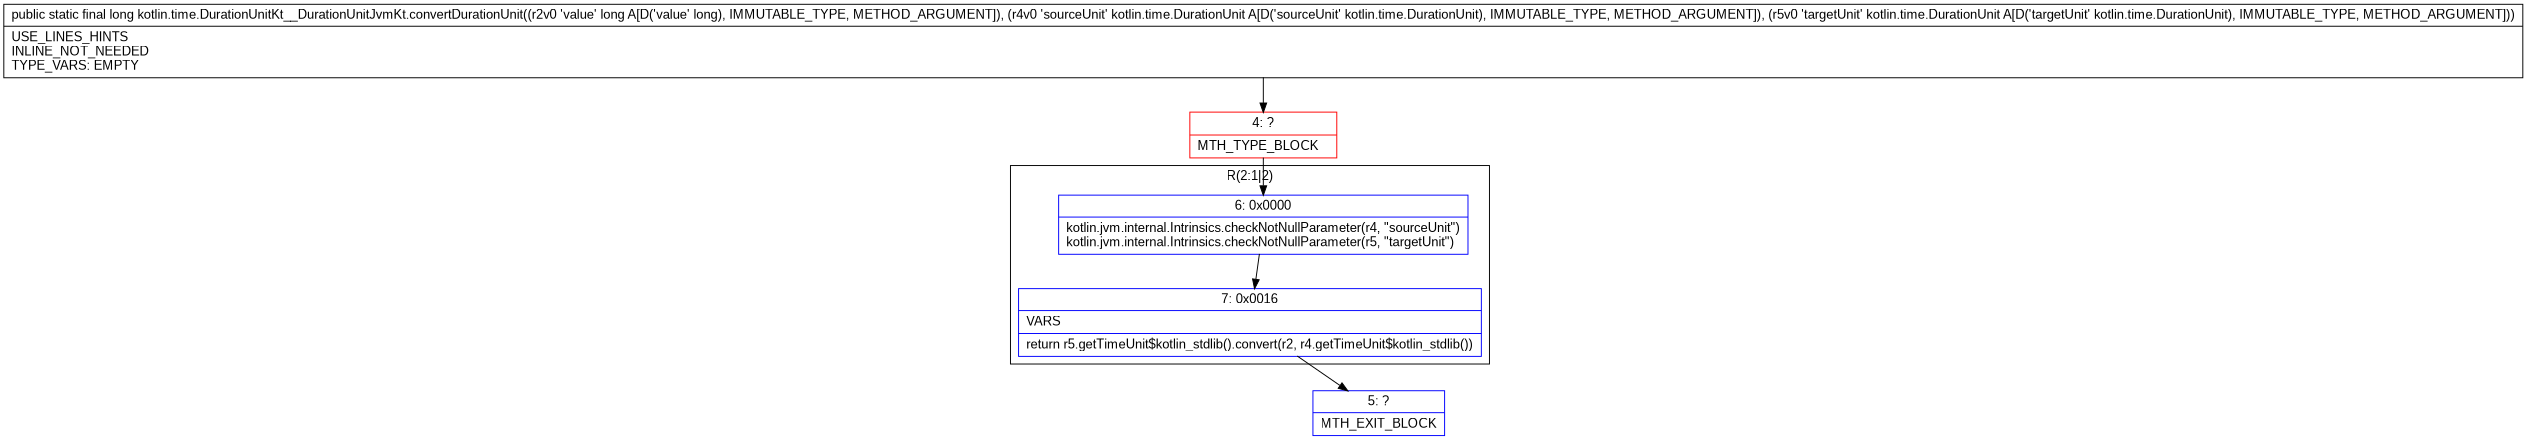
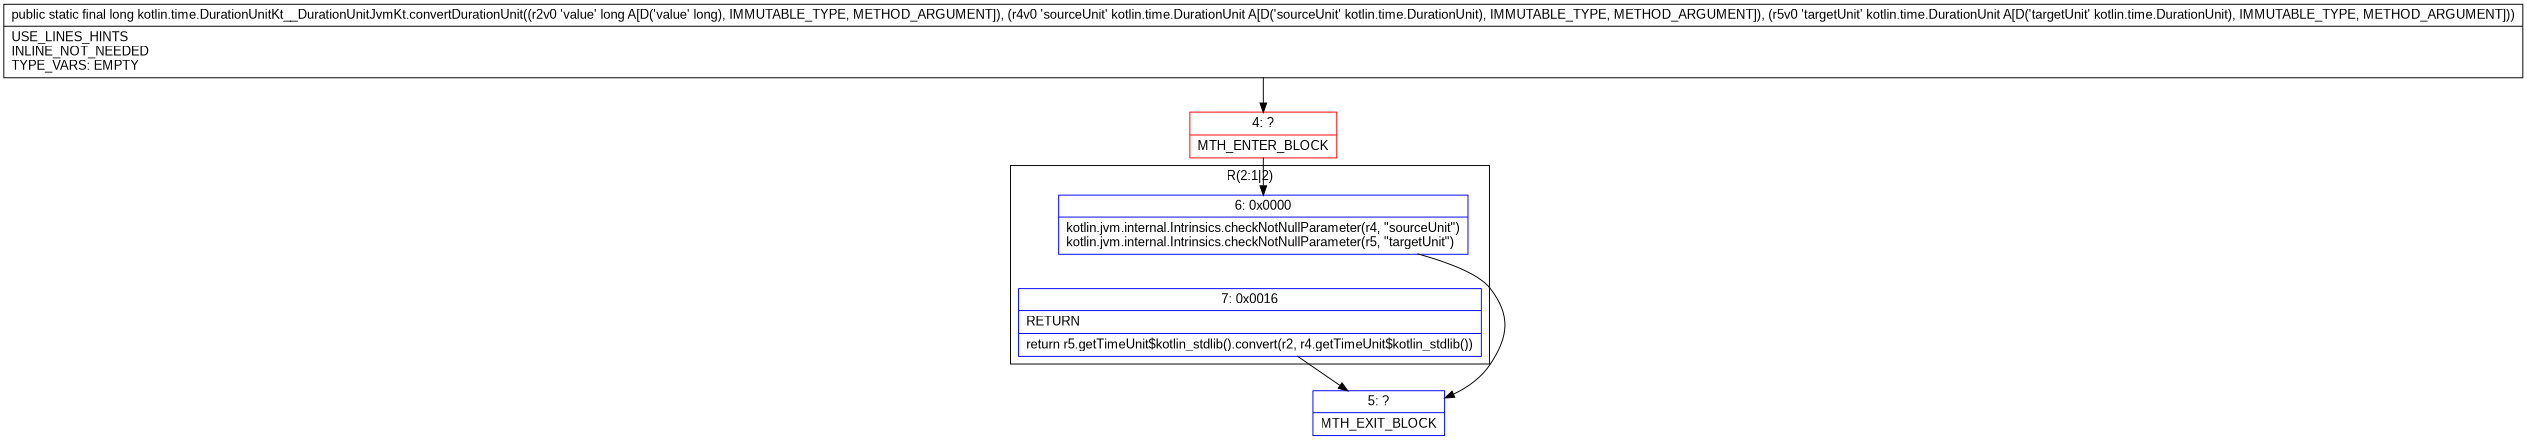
node "4: ?": text "MTH_TYPE_BLOCK" -> "MTH_ENTER_BLOCK"
edge "6: 0x0000" -> "7: 0x0016": now "6: 0x0000" -> "5: ?"
node "7: 0x0016": text "VARS" -> "RETURN"
